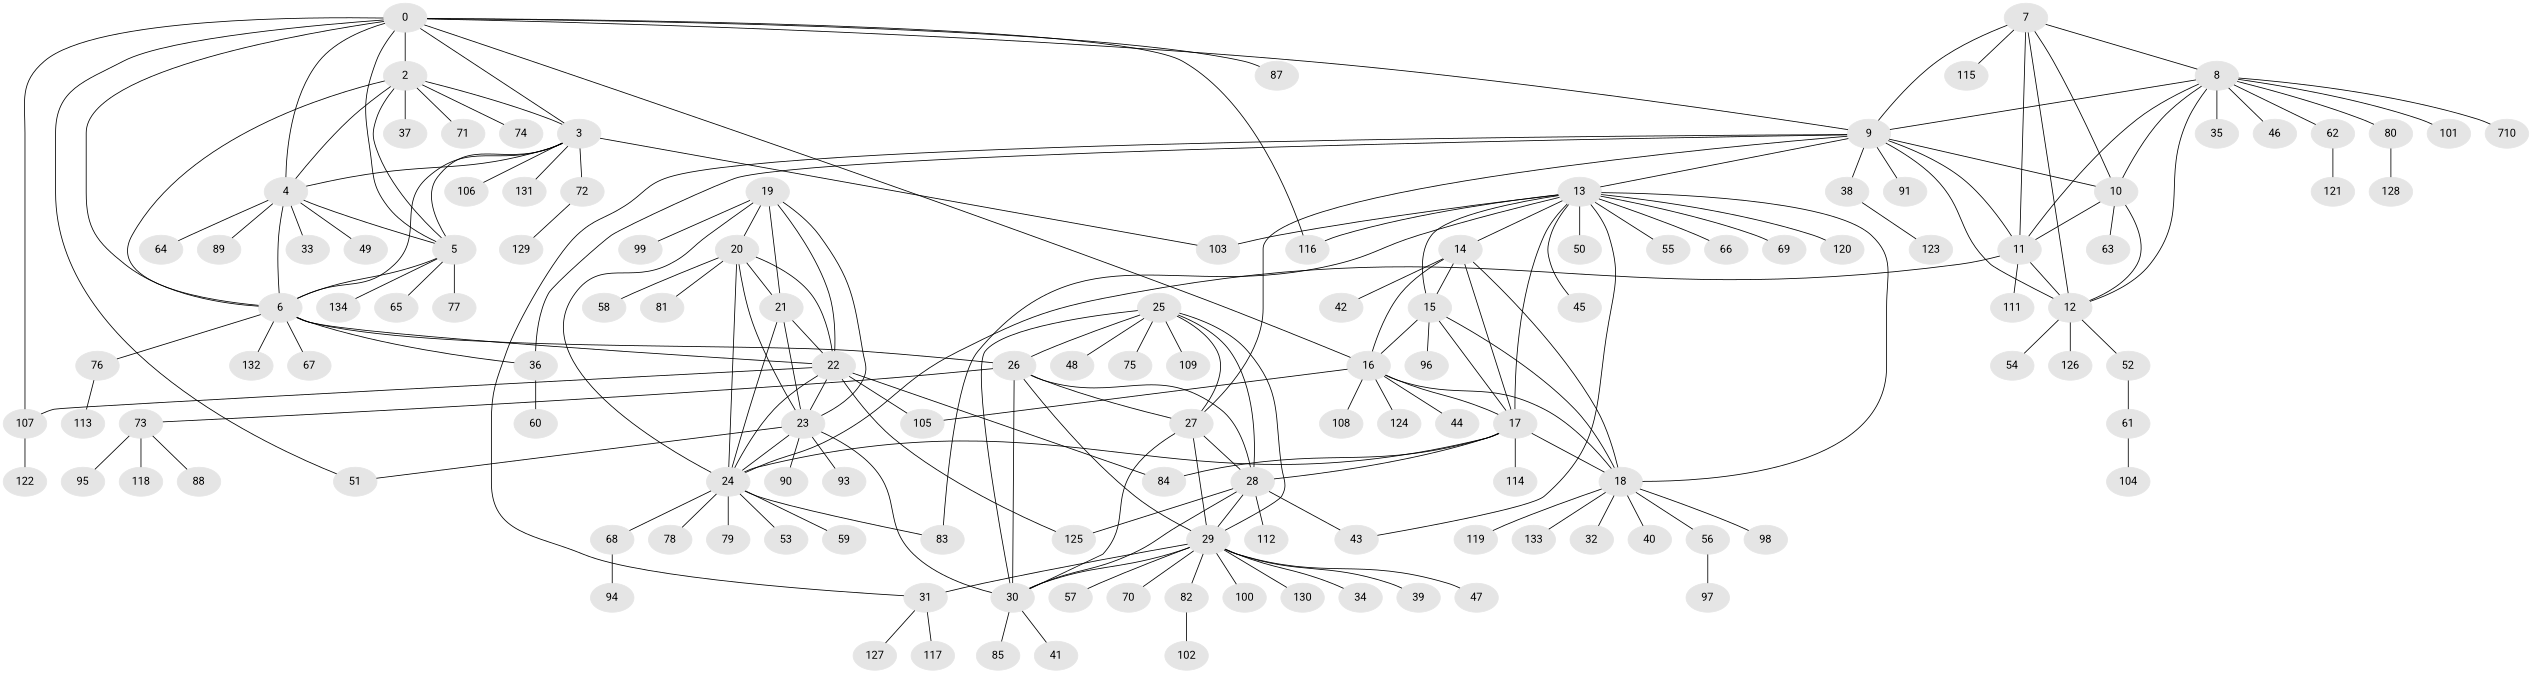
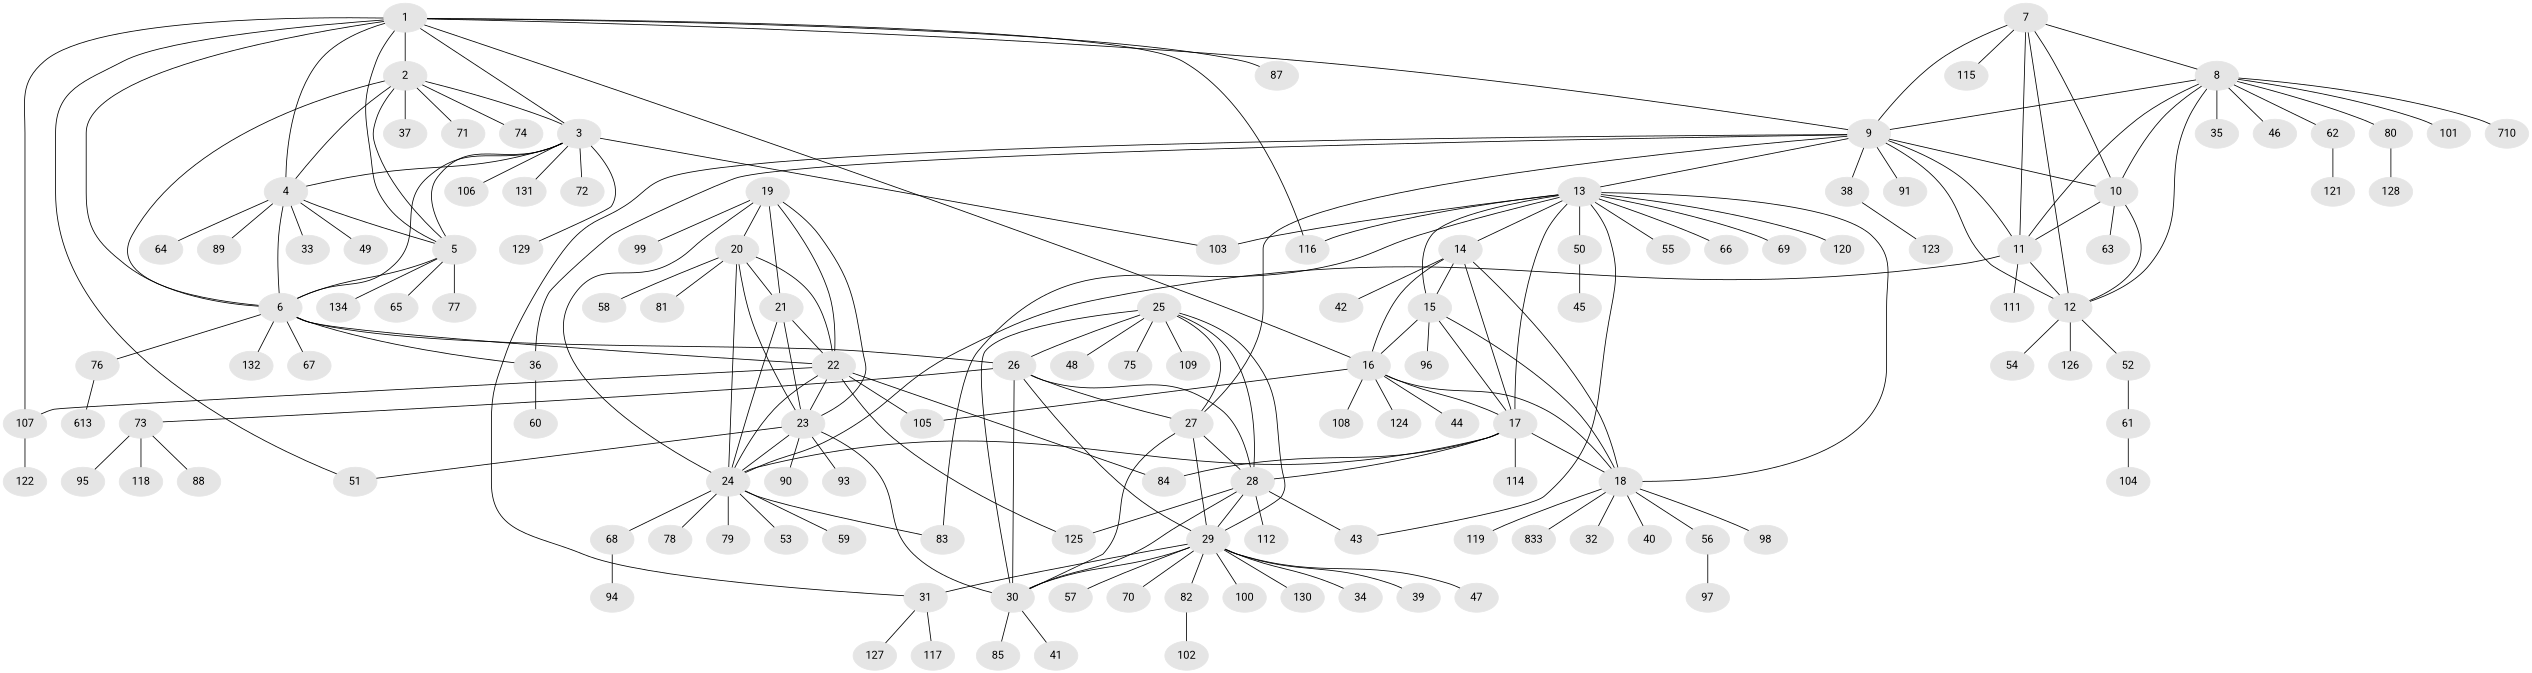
node "0": label "0" -> "1"
edge "72" -- "129": now "3" -- "129"
edge "13" -- "45": now "50" -- "45"
node "113": label "113" -> "613"
node "133": label "133" -> "833"
